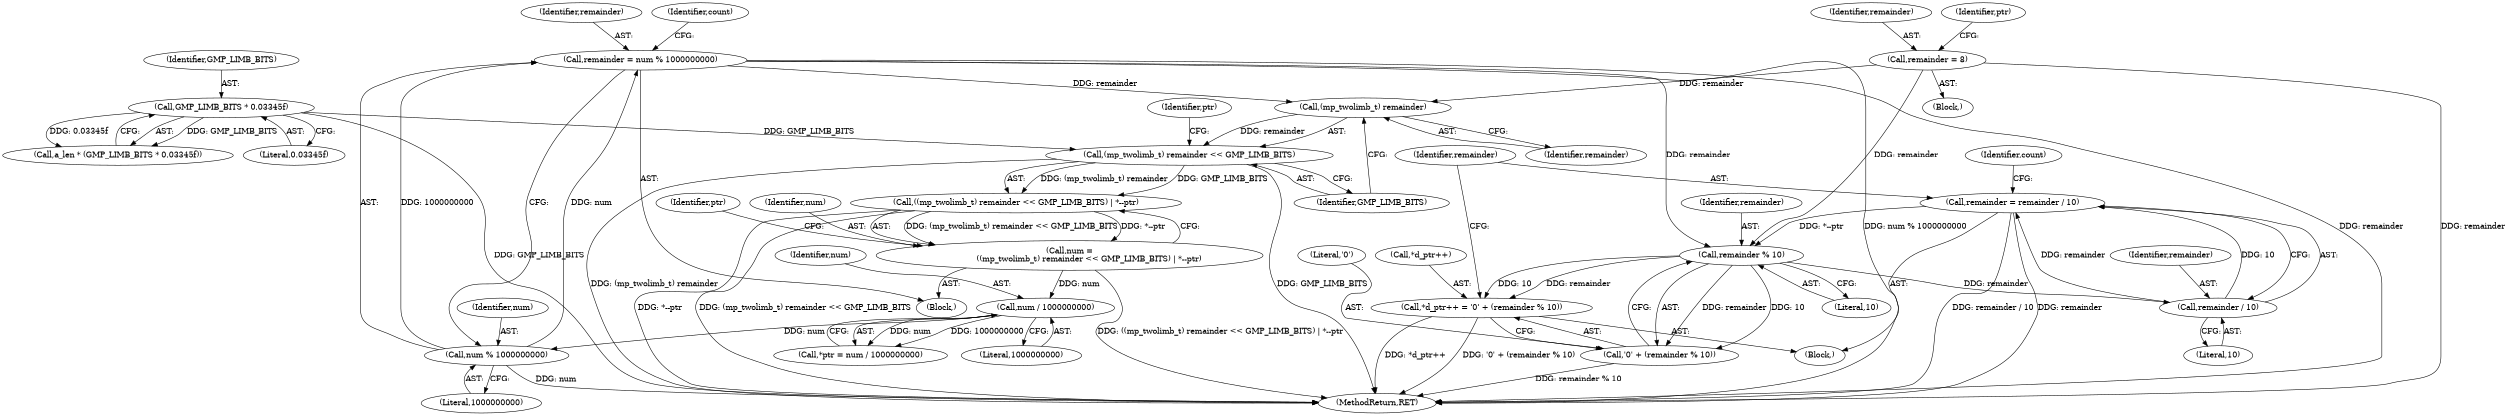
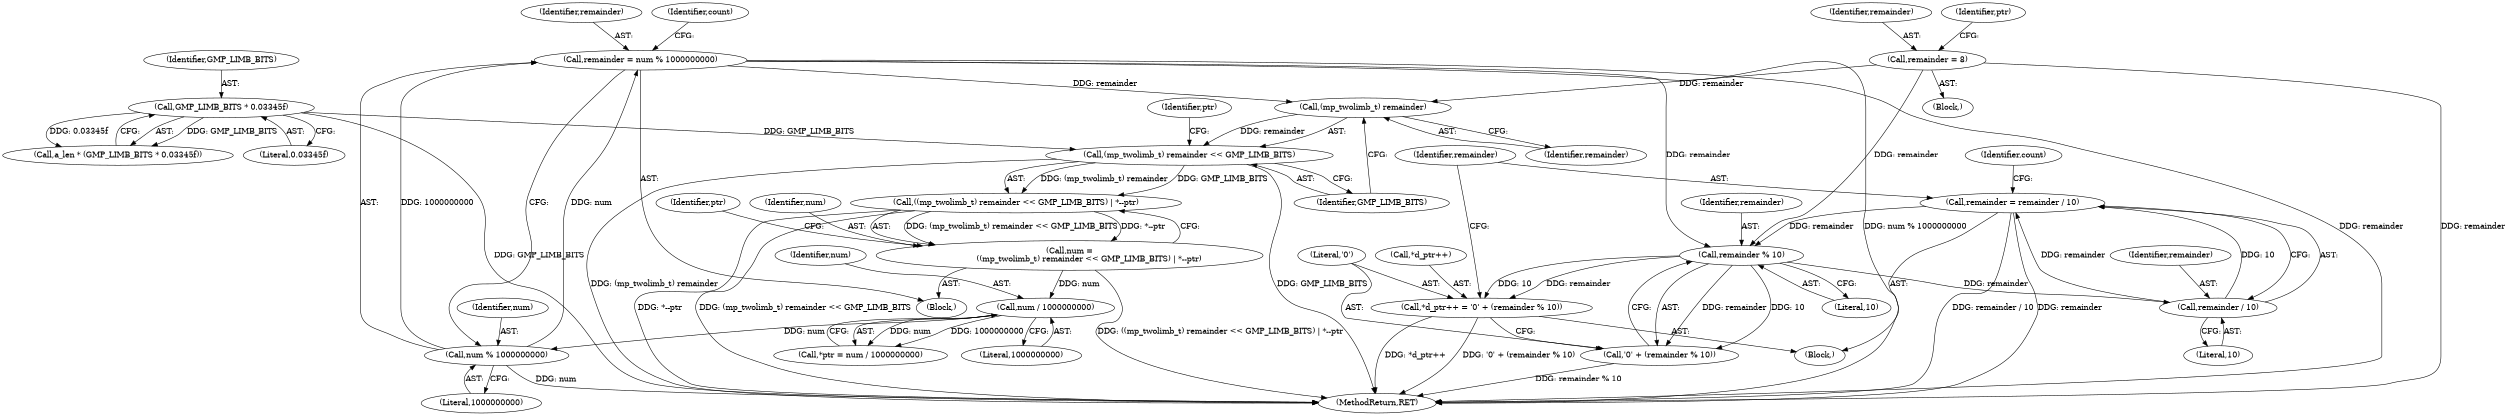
edge "(Call,remainder = remainder / 10)" -> "(Call,remainder % 10)": label "DDG: *--ptr" -> "DDG: remainder"
edge "(Call,'0' + (remainder % 10))" -> "(Call,*d_ptr++ = '0' + (remainder % 10))": now "(Literal,'0')" -> "(Call,*d_ptr++ = '0' + (remainder % 10))"
